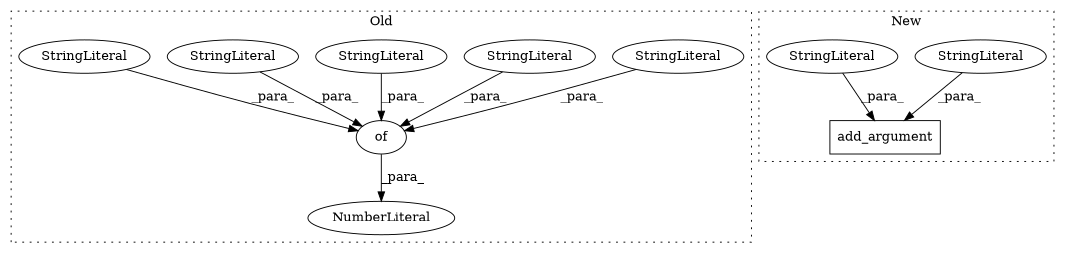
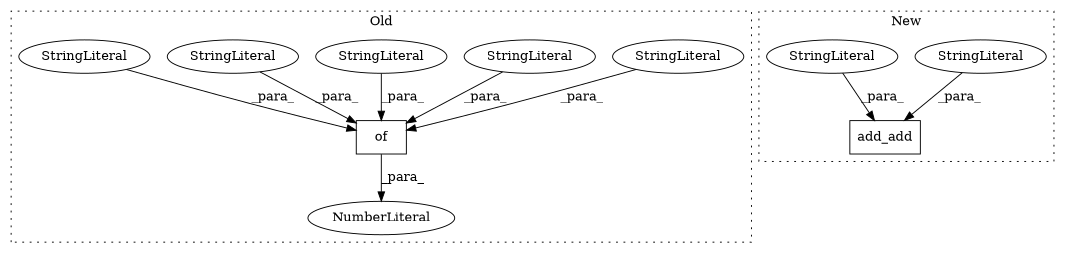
node "of": shape ellipse -> box
node "add_argument": label "add_argument" -> "add_add"
